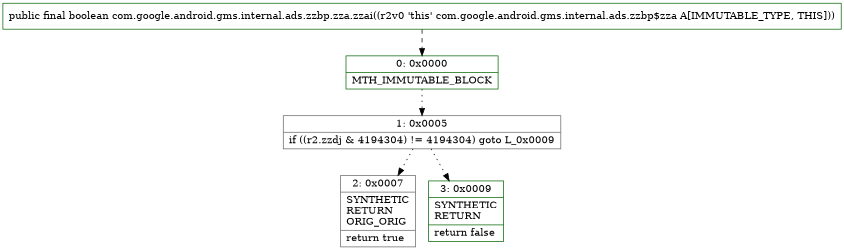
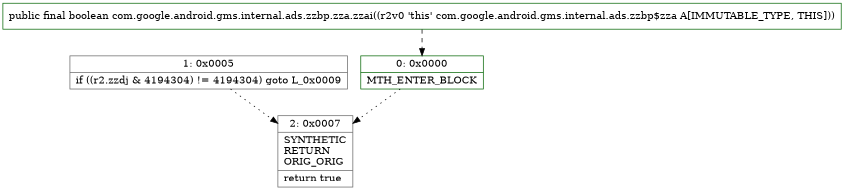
node "0: 0x0000": text "MTH_IMMUTABLE_BLOCK" -> "MTH_ENTER_BLOCK"
edge "0: 0x0000" -> "1: 0x0005": now "0: 0x0000" -> "2: 0x0007"
node "3: 0x0009": removed
